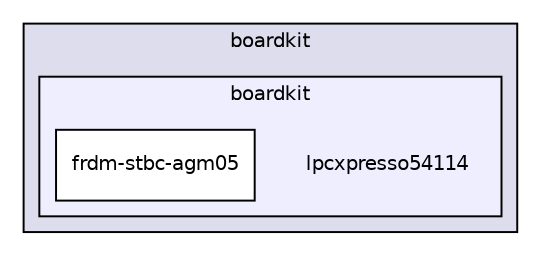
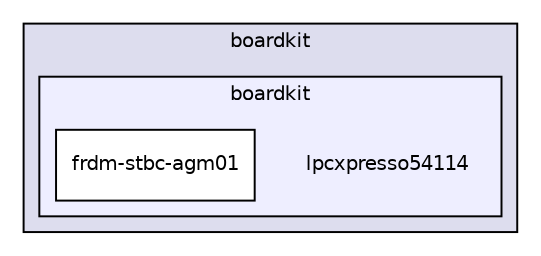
node "frdm-stbc-agm05": label "frdm-stbc-agm05" -> "frdm-stbc-agm01"
